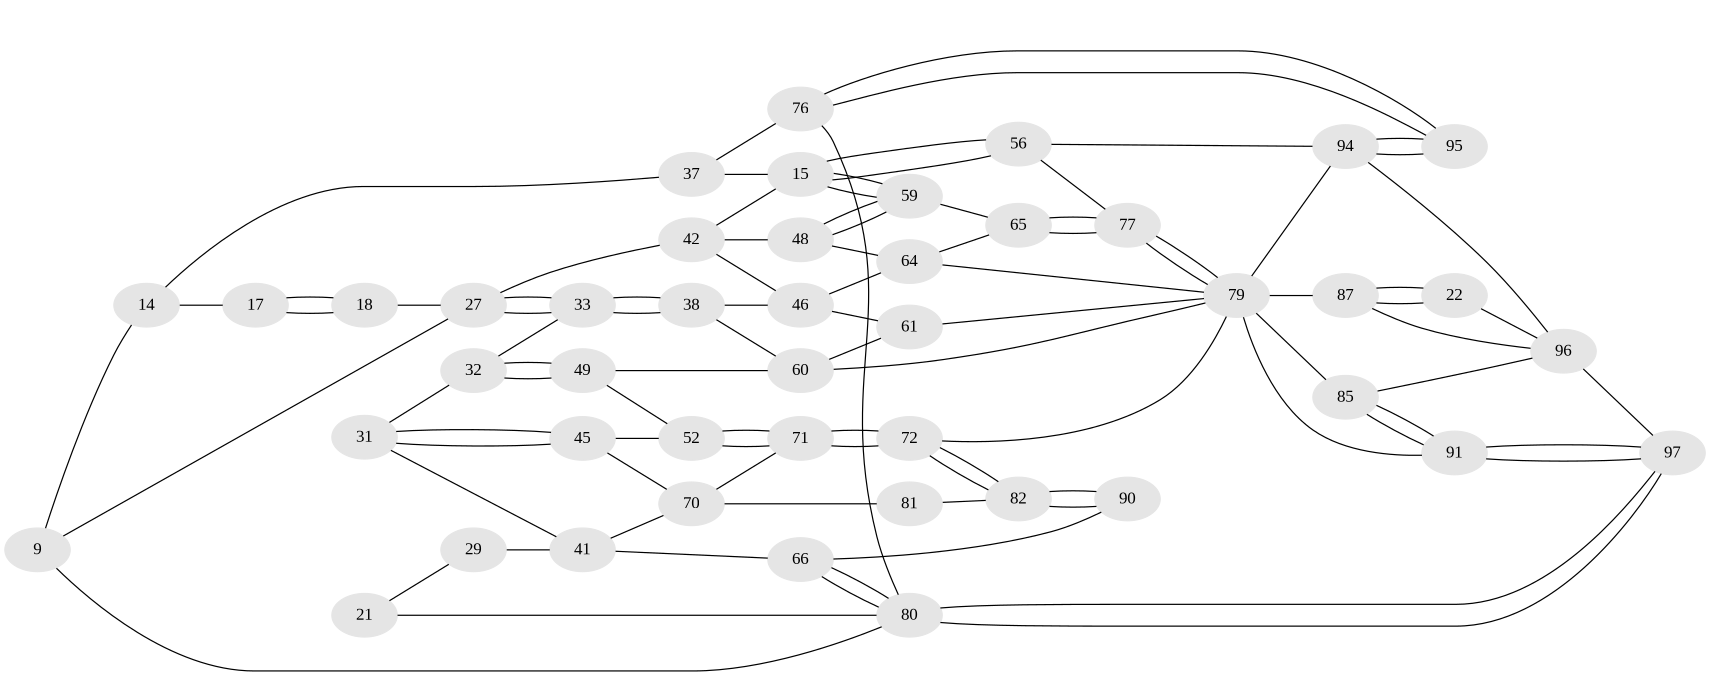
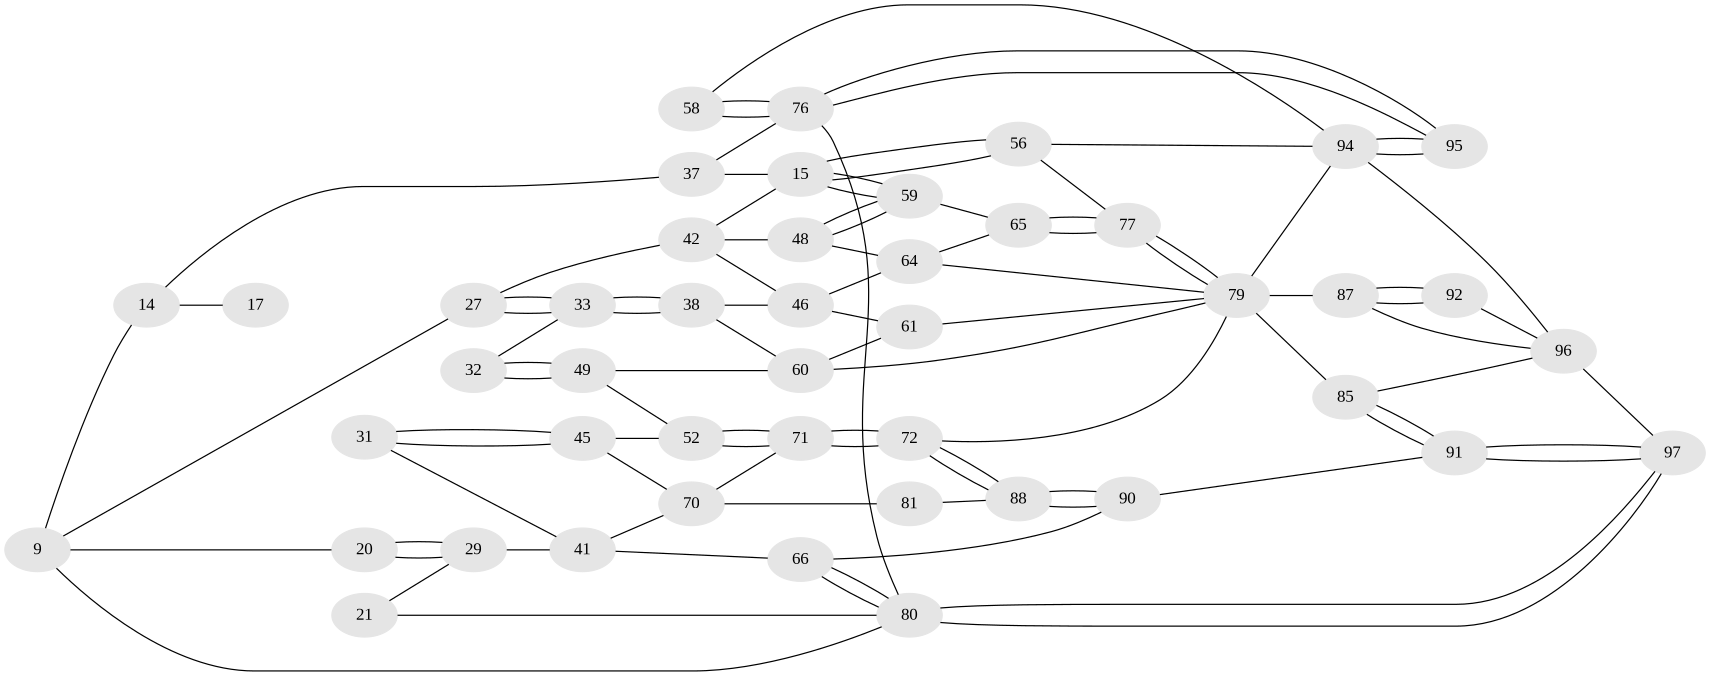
node "58": added
node "22": label "22" -> "92"
node "18": removed
edge "32" -- "31": removed
edge "79" -- "91": now "90" -- "91"
node "82": label "82" -> "88"
node "20": added
